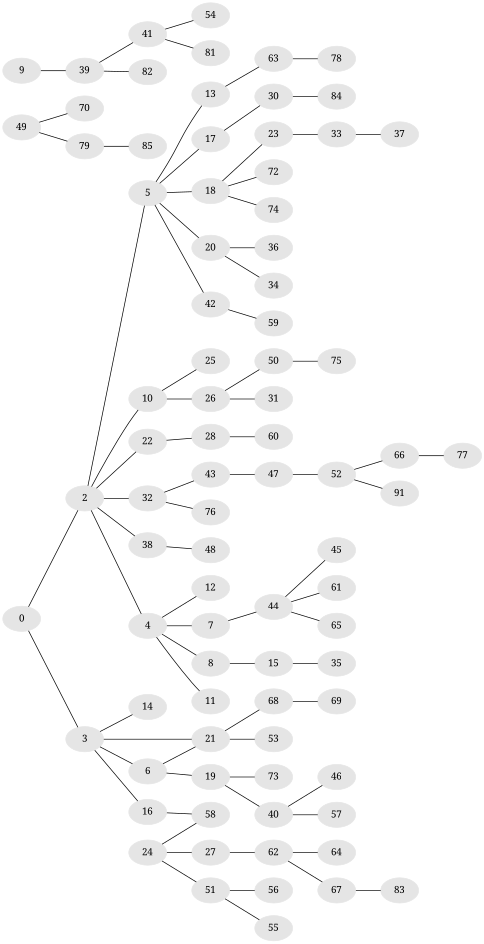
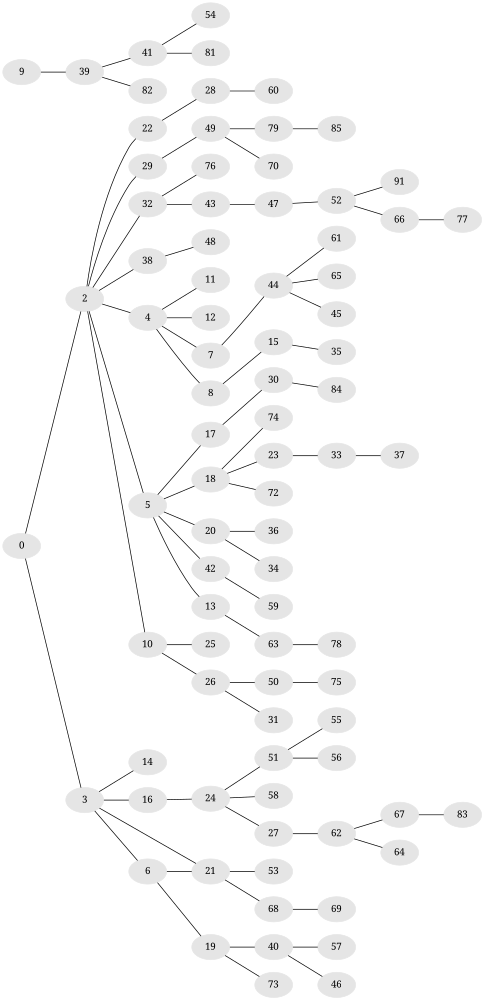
node "29": added
edge "16" -- "58": now "16" -- "24"
